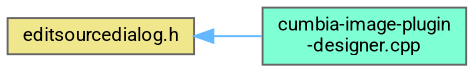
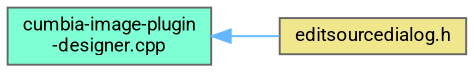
edge "cumbia-image-plugin -designer.cpp" -> "editsourcedialog.h": reversed
